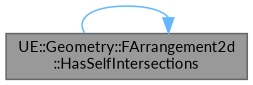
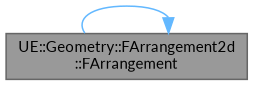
node "UE::Geometry::FArrangement2d ::HasSelfIntersections": label "UE::Geometry::FArrangement2d ::HasSelfIntersections" -> "UE::Geometry::FArrangement2d ::FArrangement"
